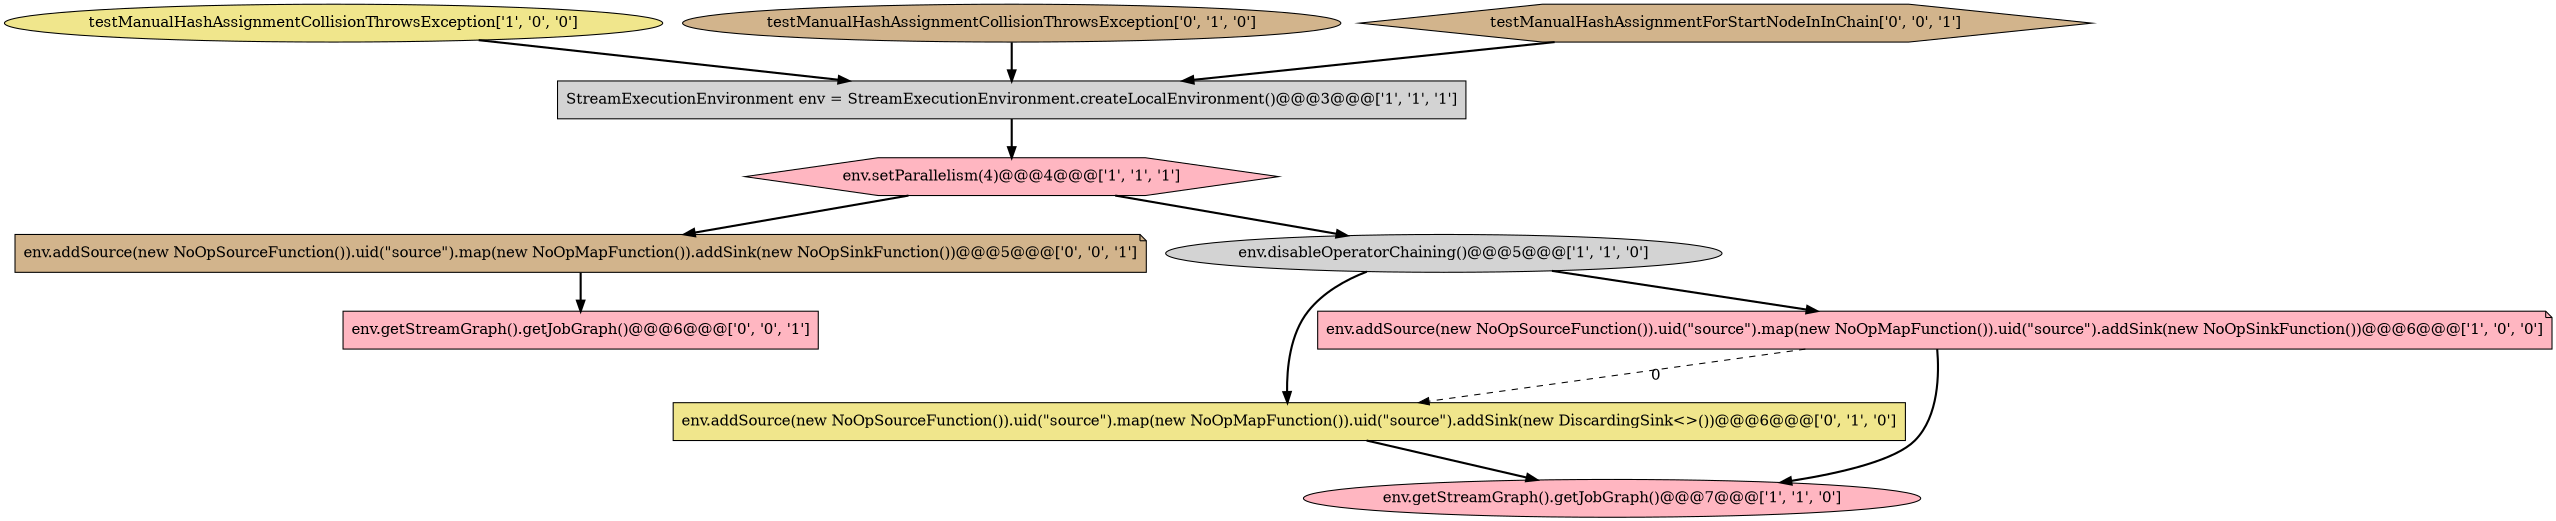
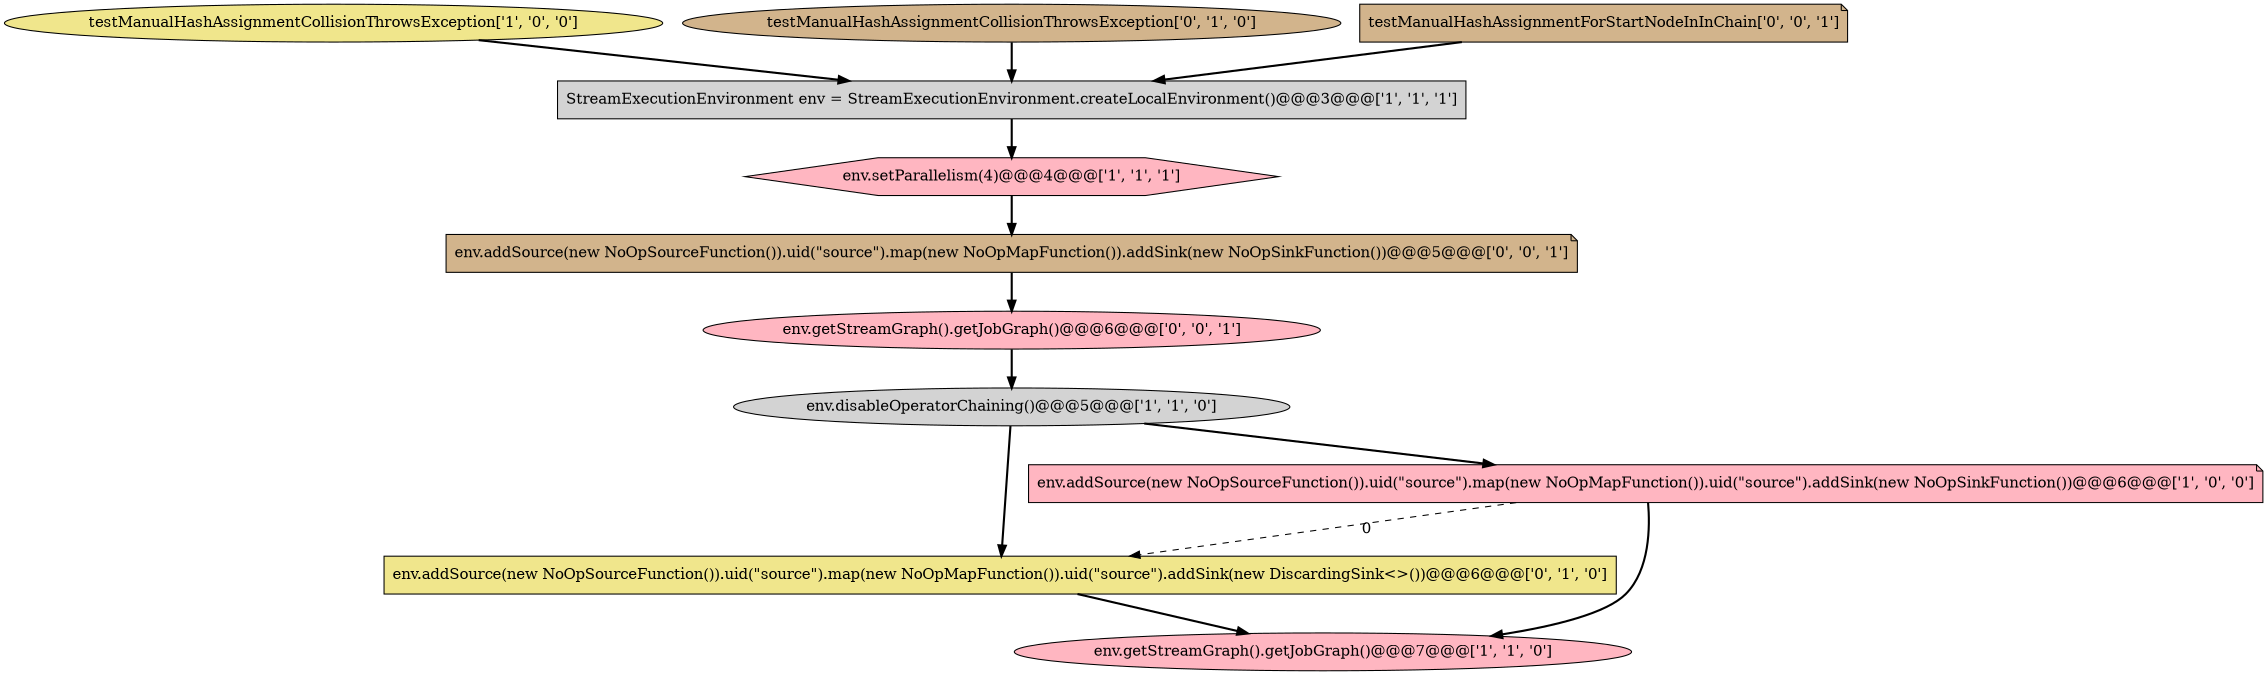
node "testManualHashAssignmentForStartNodeInInChain['0', '0', '1']": shape hexagon -> note
edge "env.setParallelism(4)@@@4@@@['1', '1', '1']" -> "env.disableOperatorChaining()@@@5@@@['1', '1', '0']": now "env.getStreamGraph().getJobGraph()@@@6@@@['0', '0', '1']" -> "env.disableOperatorChaining()@@@5@@@['1', '1', '0']"
node "env.getStreamGraph().getJobGraph()@@@6@@@['0', '0', '1']": shape box -> ellipse
